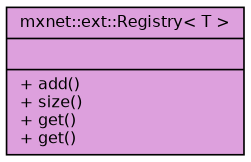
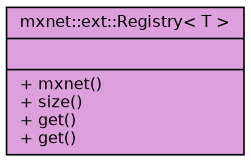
node "mxnet::ext::Registry< T >": text "+ add()" -> "+ mxnet()"
